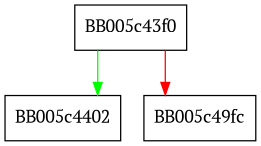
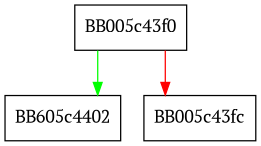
node "BB005c4402": label "BB005c4402" -> "BB605c4402"
node "BB005c49fc": label "BB005c49fc" -> "BB005c43fc"
